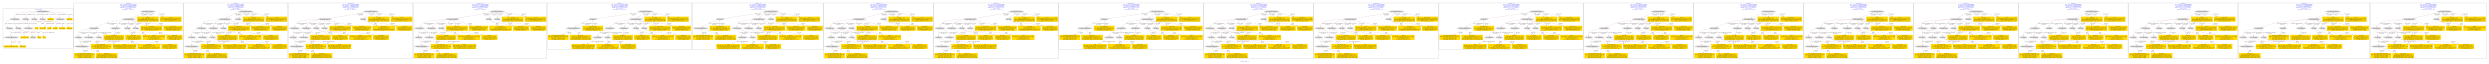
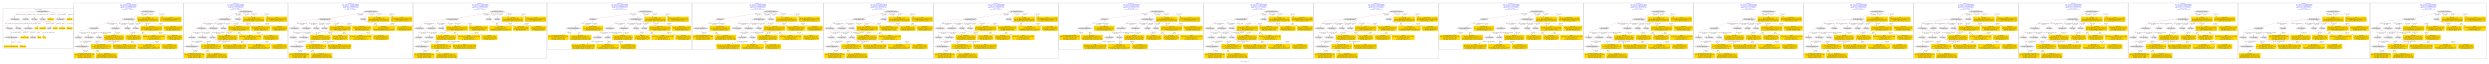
edge "Title" -> "E35_Title5": reversed
node "Culture": fillcolor gold -> lightgray
